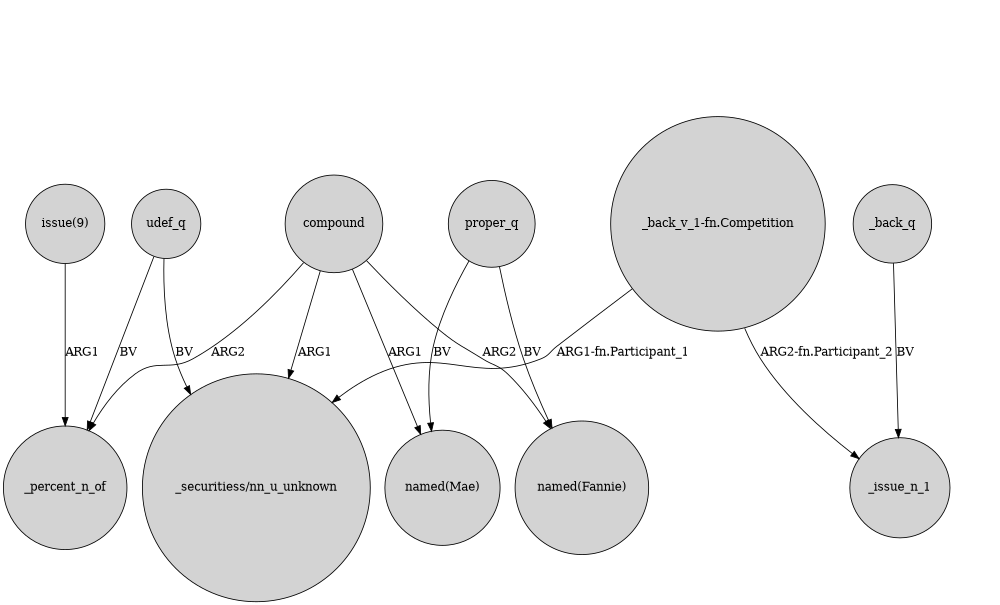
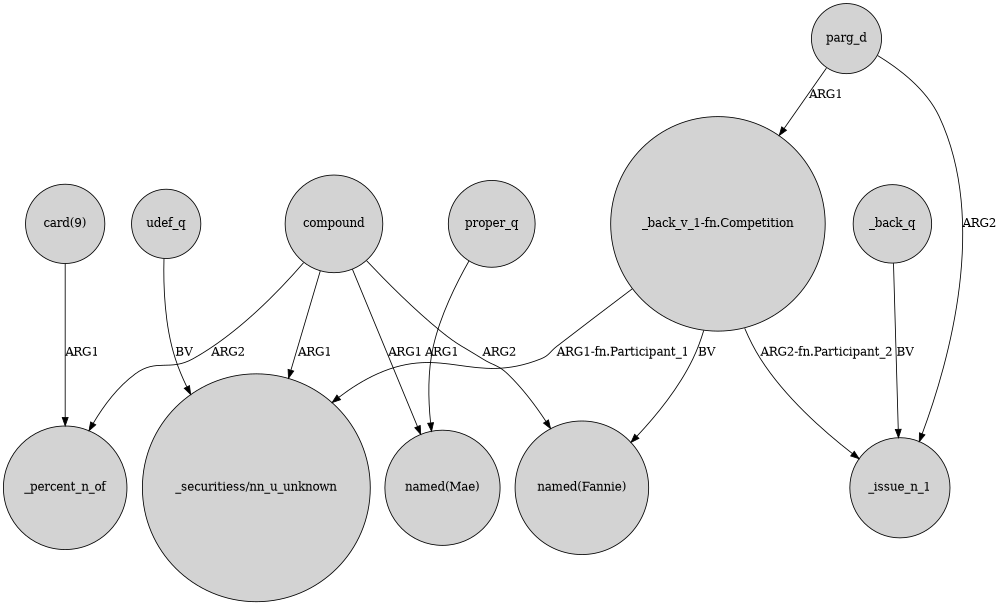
node "parg_d": added
node "issue(9)": label "issue(9)" -> "card(9)"
edge "udef_q" -> "_percent_n_of": removed, label "BV"
edge "proper_q" -> "named(Fannie)": now "_back_v_1-fn.Competition" -> "named(Fannie)"
edge "proper_q" -> "named(Mae)": label "BV" -> "ARG1"
